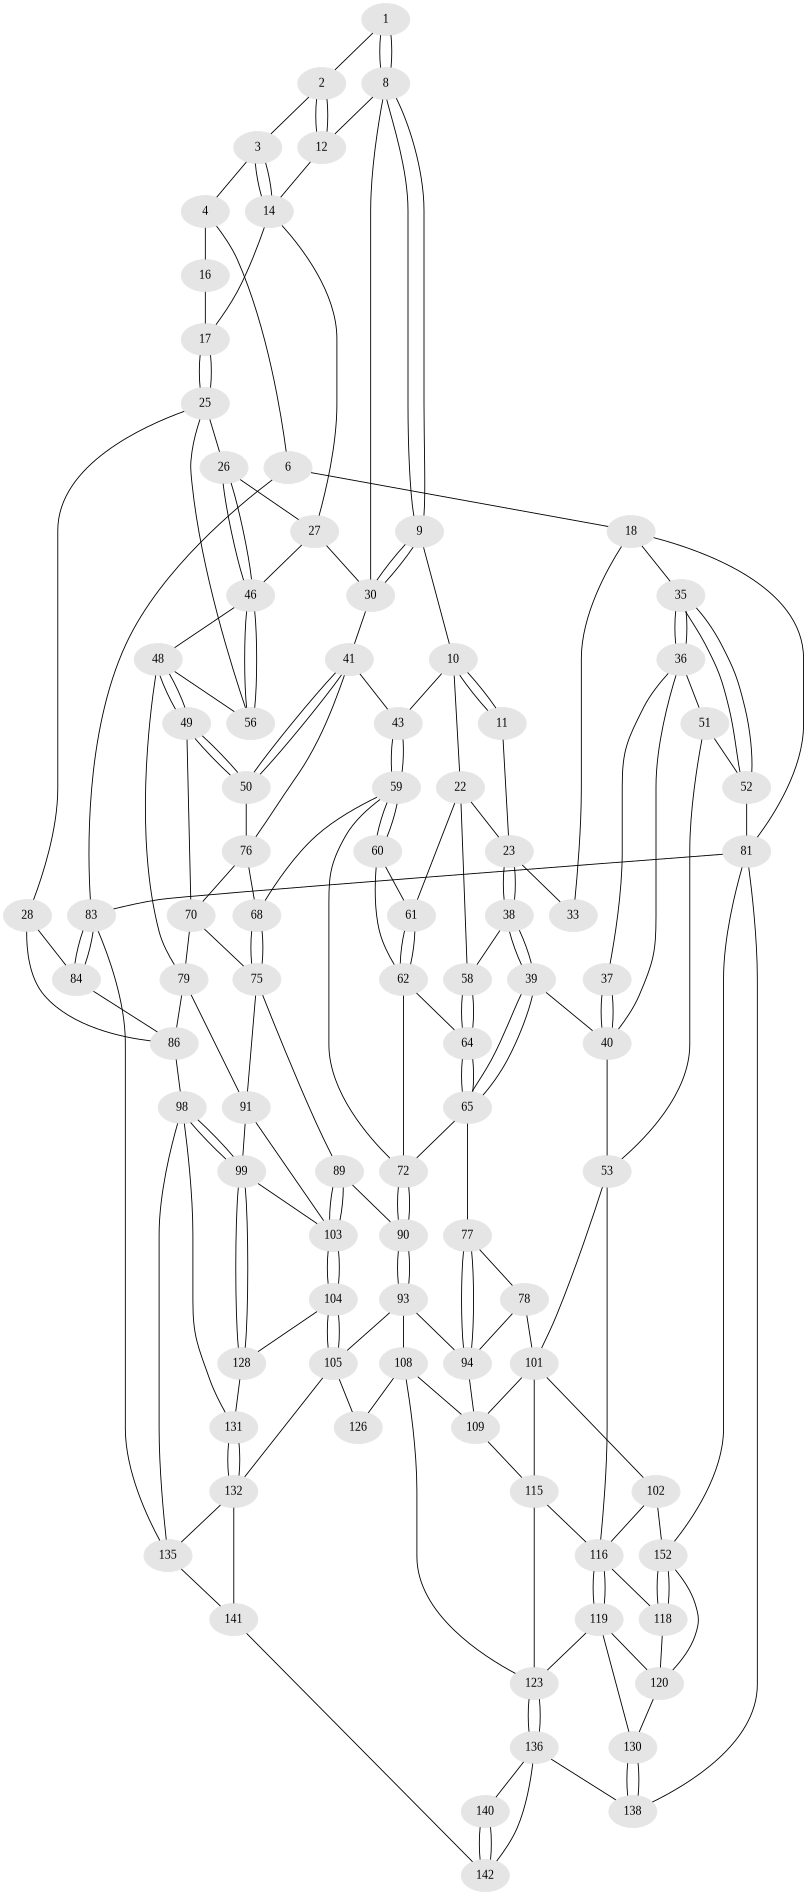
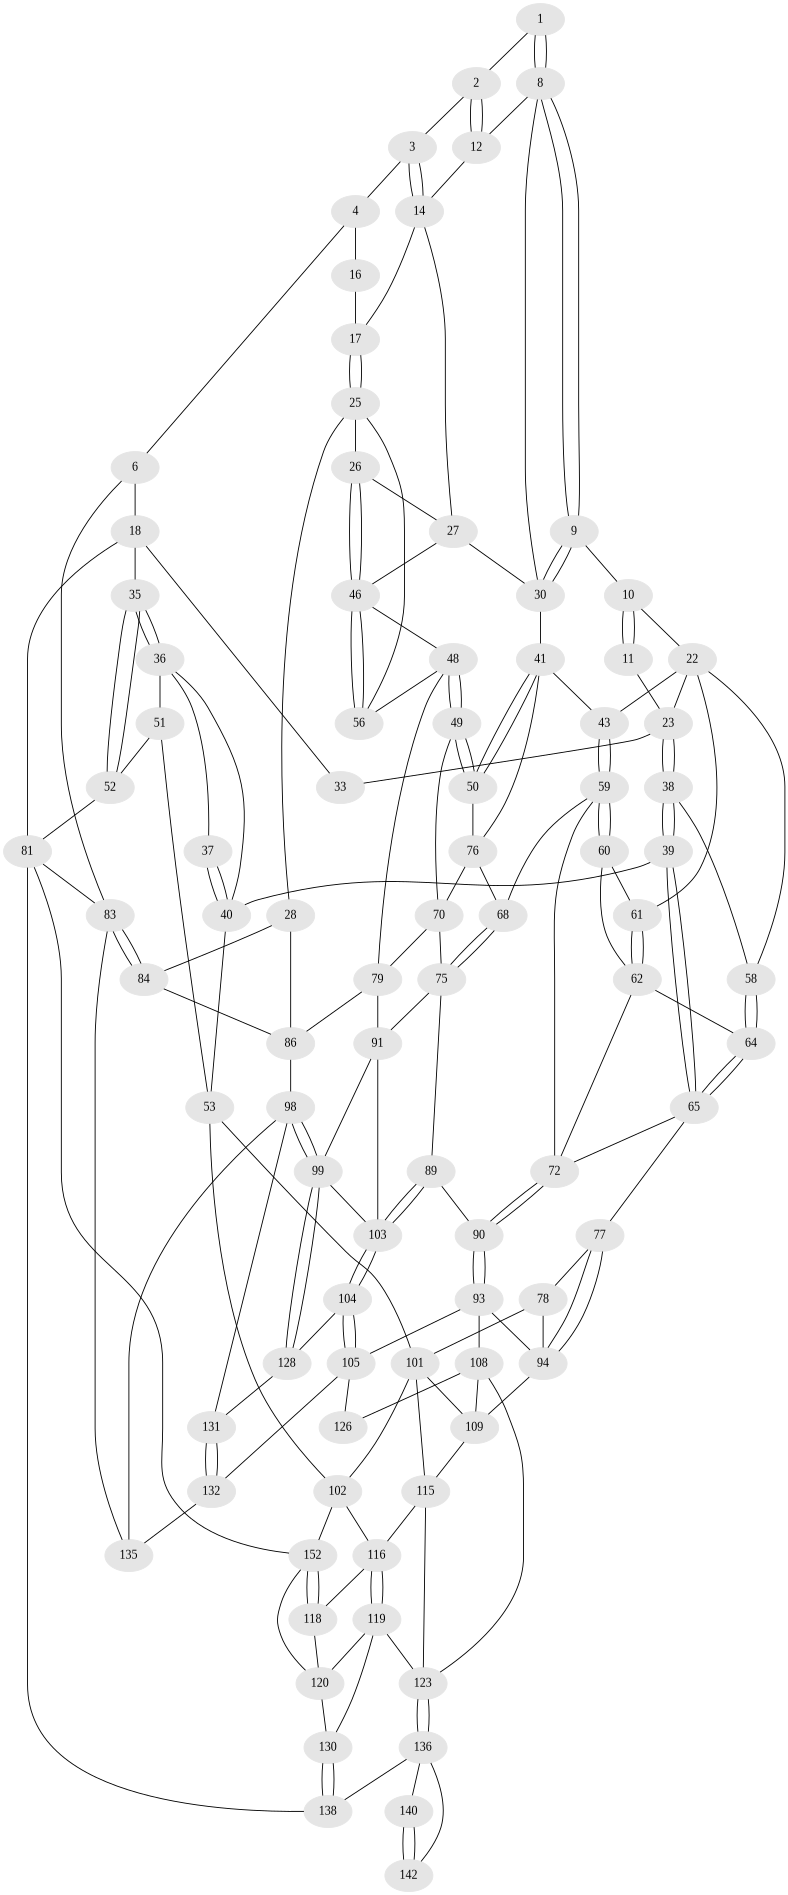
edge "10" -- "43": now "22" -- "43"
edge "53" -- "116": now "53" -- "102"
node "141": removed
